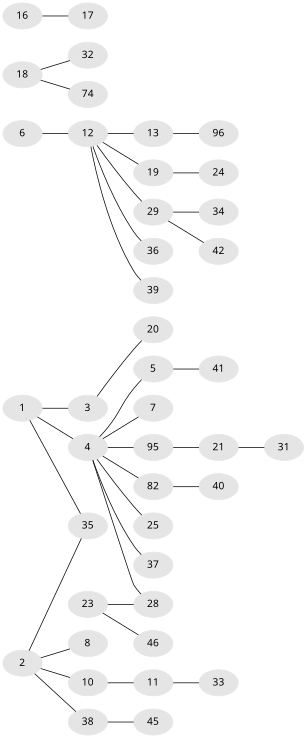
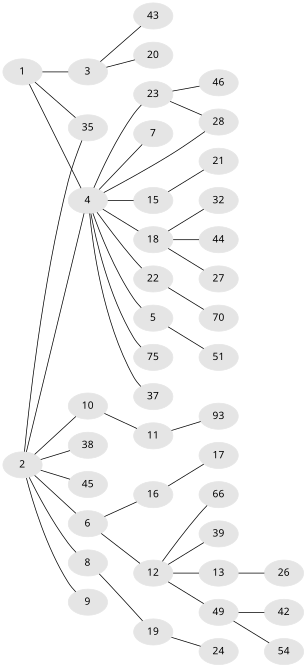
node "43": added
node "74": label "74" -> "44"
node "96": label "96" -> "26"
edge "23" -- "4": added
edge "12" -- "19": now "8" -- "19"
node "29": label "29" -> "49"
node "34": label "34" -> "54"
edge "4" -- "18": added
node "36": label "36" -> "66"
node "27": added
edge "4" -- "2": added
node "41": label "41" -> "51"
node "95": label "95" -> "15"
node "31": removed
node "82": label "82" -> "22"
node "40": label "40" -> "70"
edge "2" -- "6": added
edge "16" -- "6": added
node "25": label "25" -> "75"
node "9": added
node "33": label "33" -> "93"
edge "38" -- "45": now "2" -- "45"
